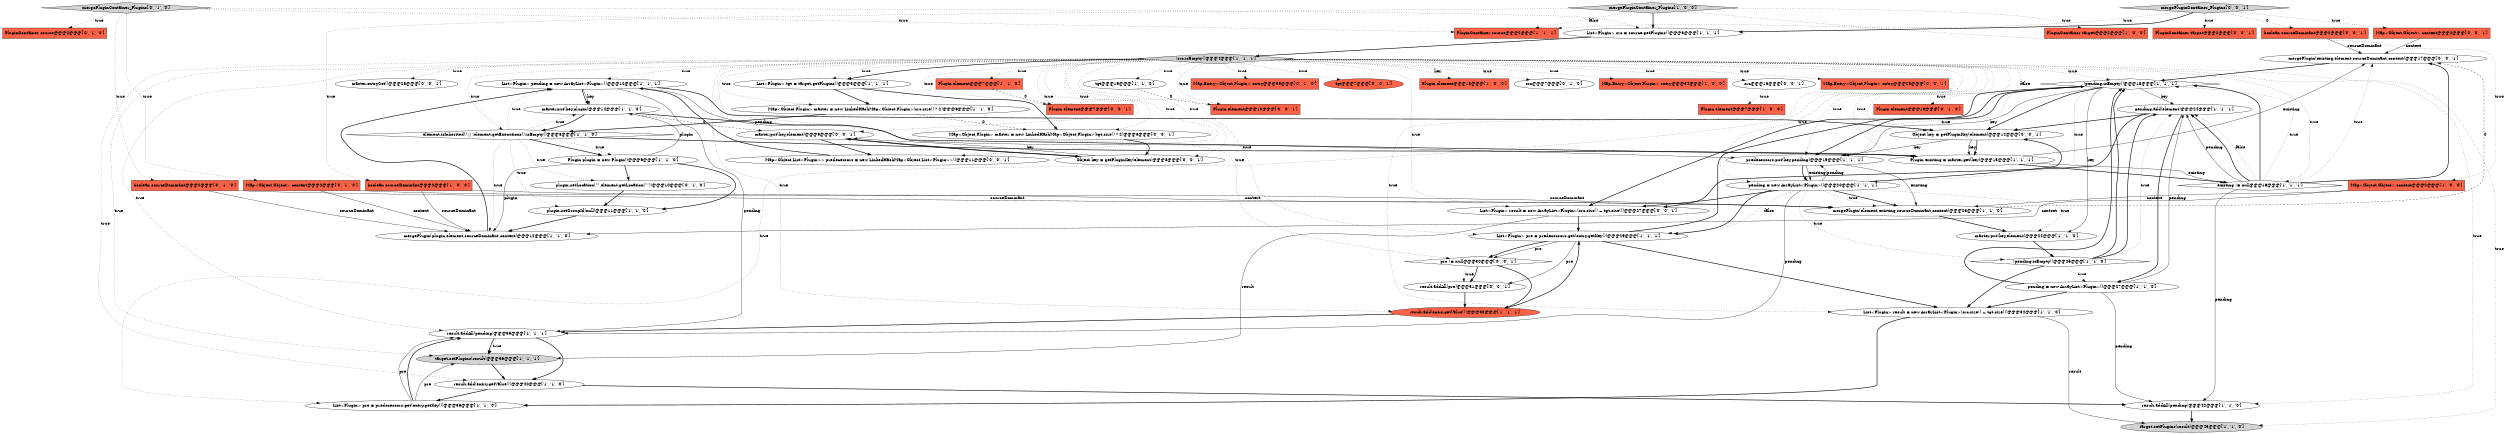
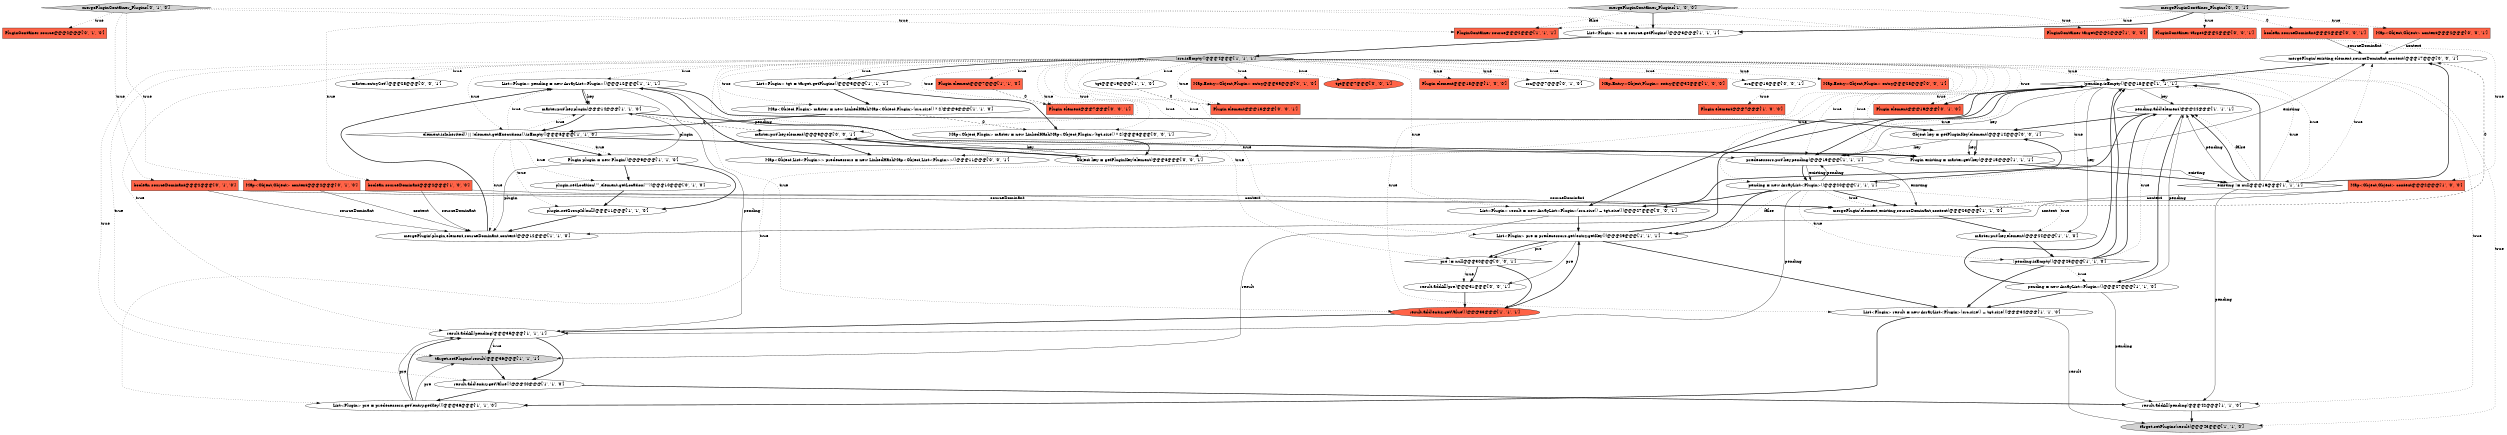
edge "!src.isEmpty()@@@4@@@['1', '1', '1']" -> "Plugin element@@@18@@@['1', '0', '0']": label "key" -> "true"
edge "!src.isEmpty()@@@4@@@['1', '1', '1']" -> "Plugin element@@@19@@@['0', '1', '0']": label "false" -> "true"
edge "!pending.isEmpty()@@@18@@@['1', '1', '1']" -> "Object key = getPluginKey(element)@@@14@@@['0', '0', '1']": now "!pending.isEmpty()@@@18@@@['1', '1', '1']" -> "Plugin element@@@19@@@['0', '1', '0']"
